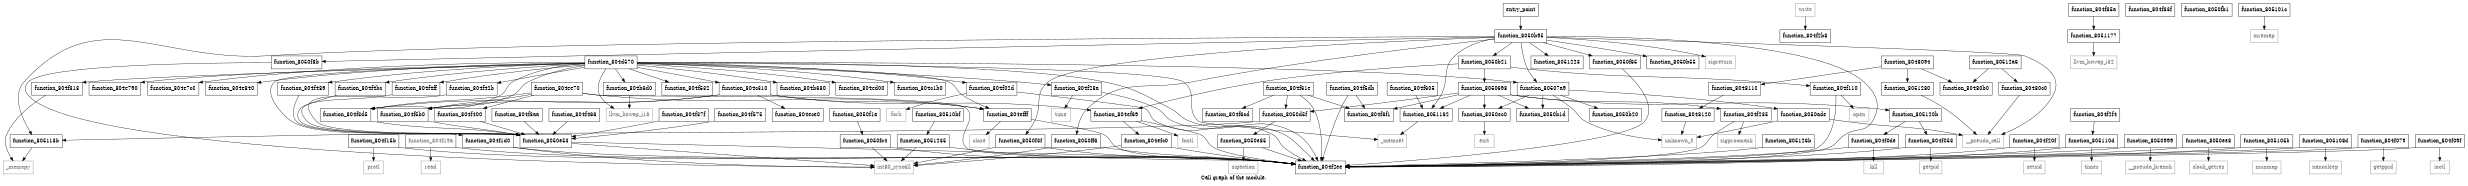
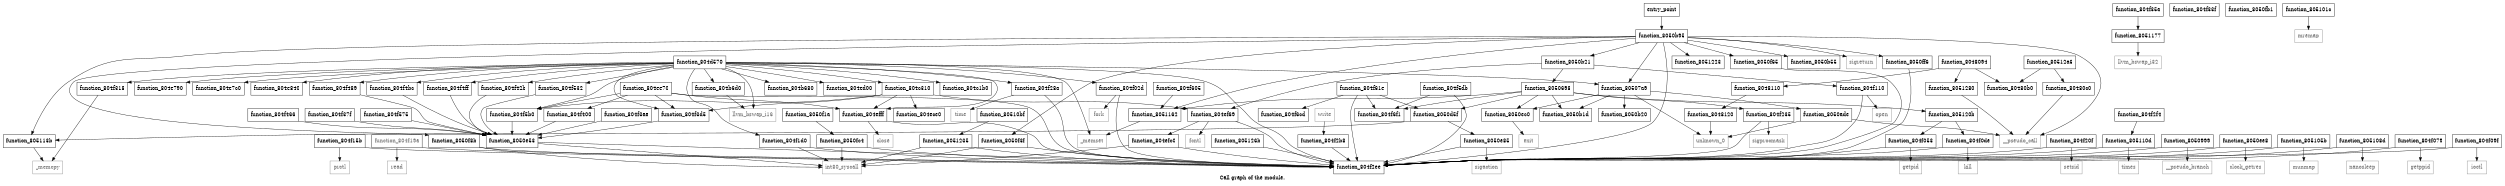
edge "function_804f532" -> "function_8050e53": added
edge "function_804f2b8" -> "function_804f2ee": added
edge "function_8050ff6" -> "int80_syscall": removed
edge "function_8050f8b" -> "function_804f2ee": added
